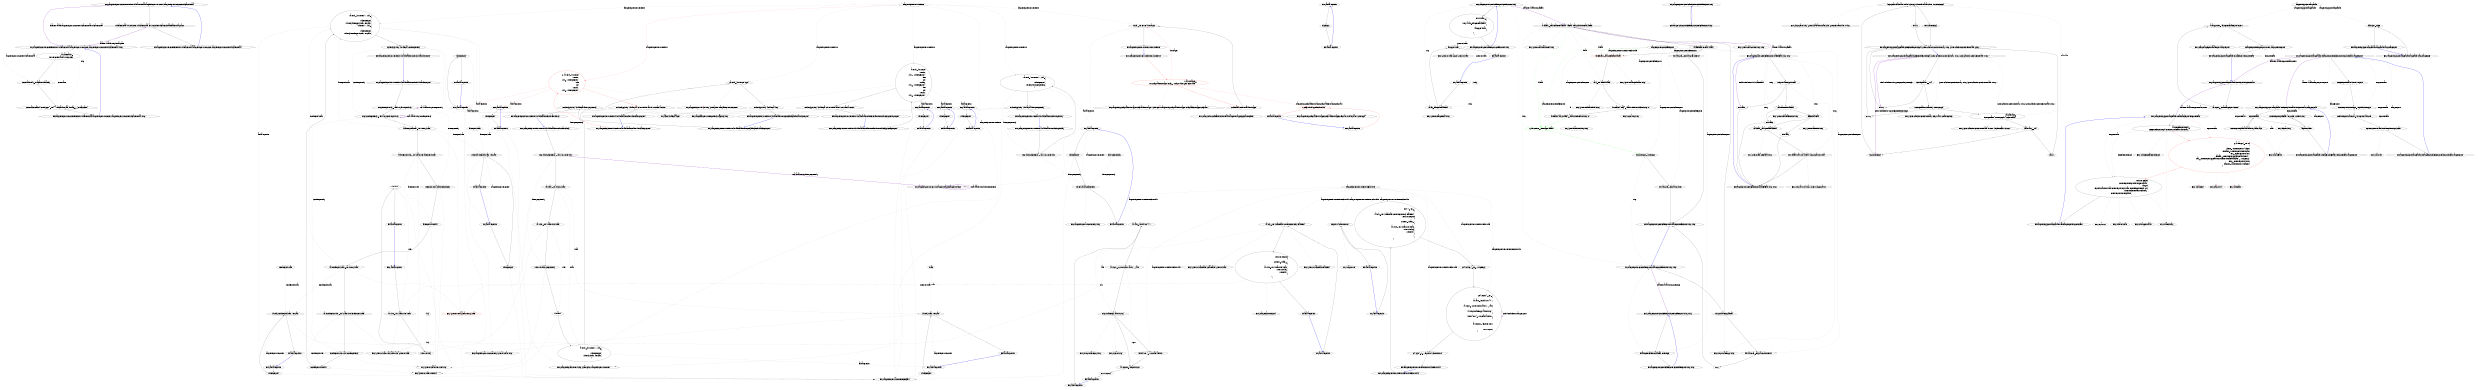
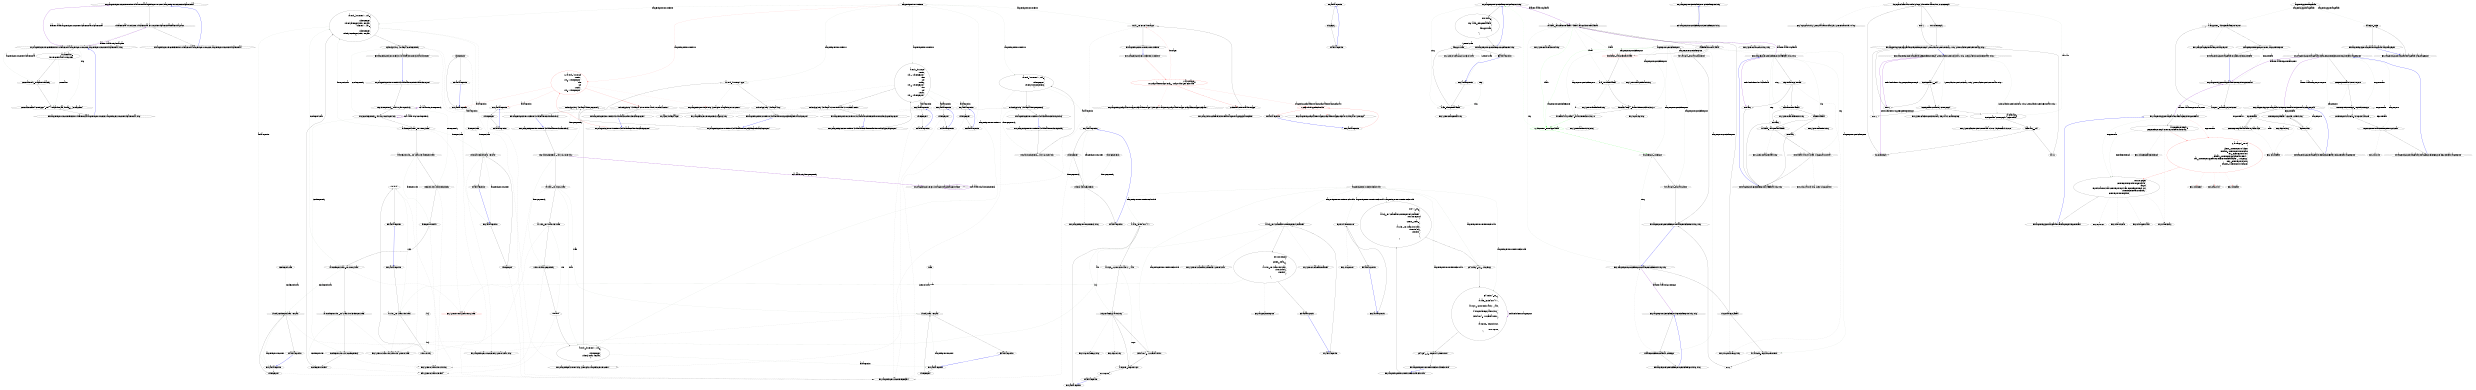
edge "Nancy.Responses.GenericFileResponse" -> "this.Filename = Path.GetFileName(fullPath)": label "Nancy.Testing.Tests.BrowserFixture.EchoModule" -> "Nancy.Responses.GenericFileResponse"
